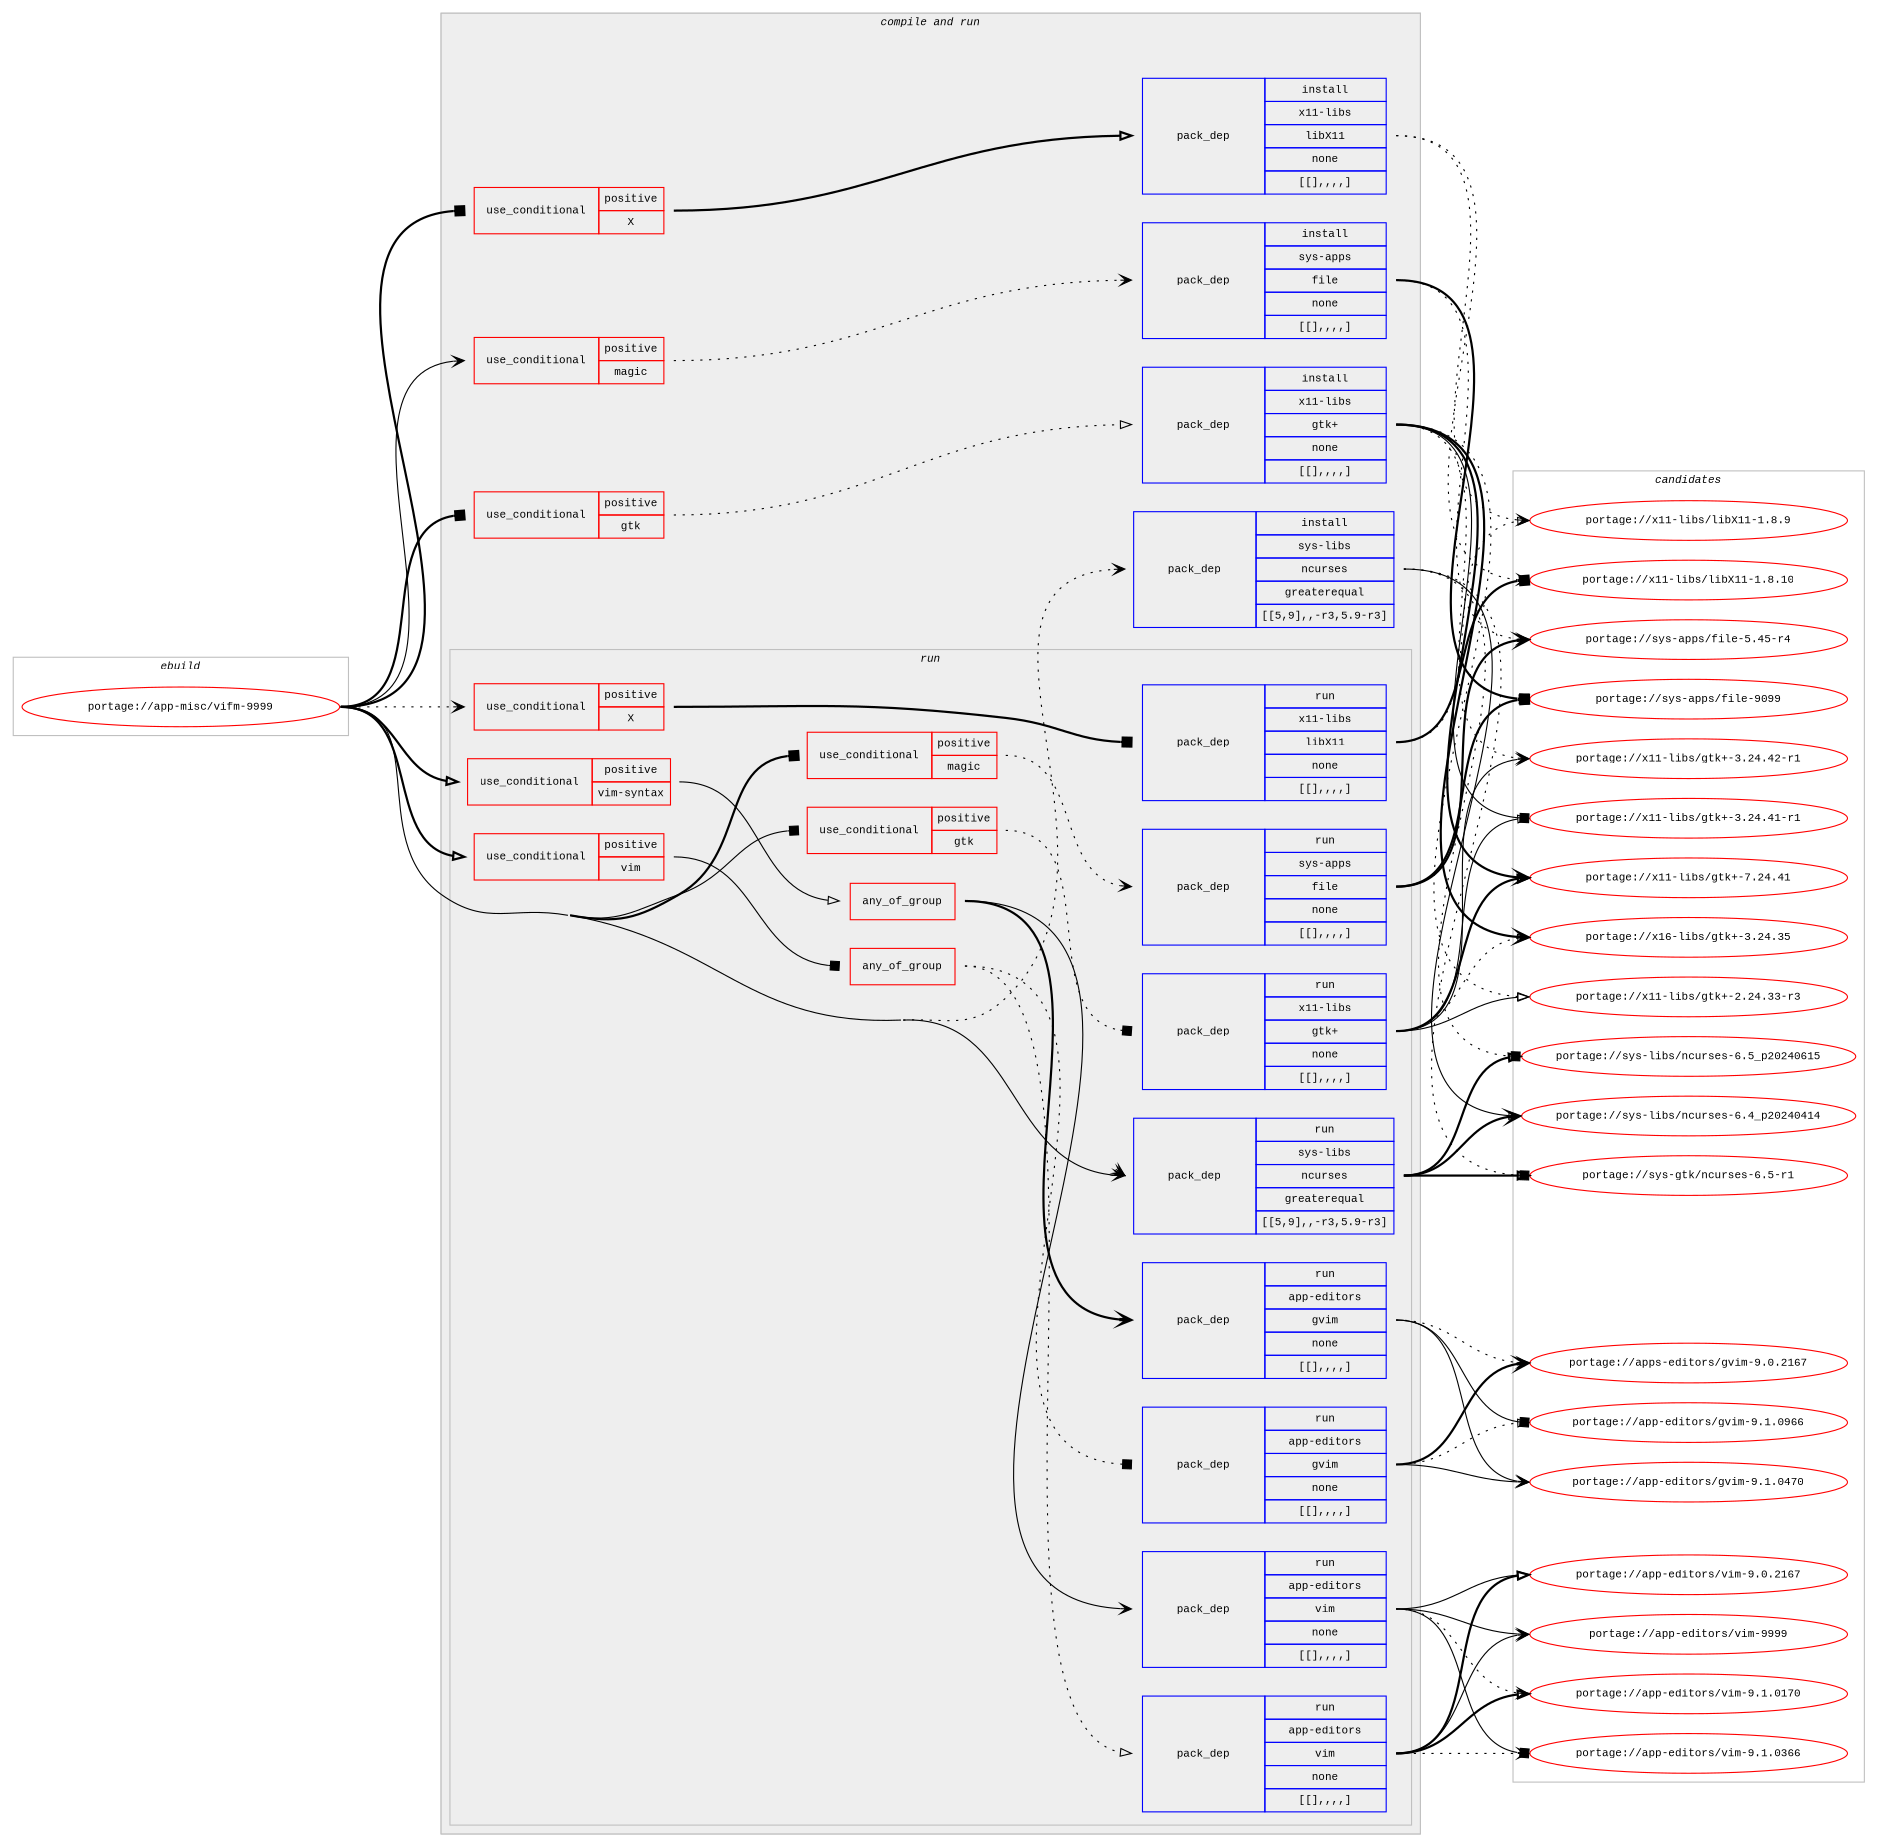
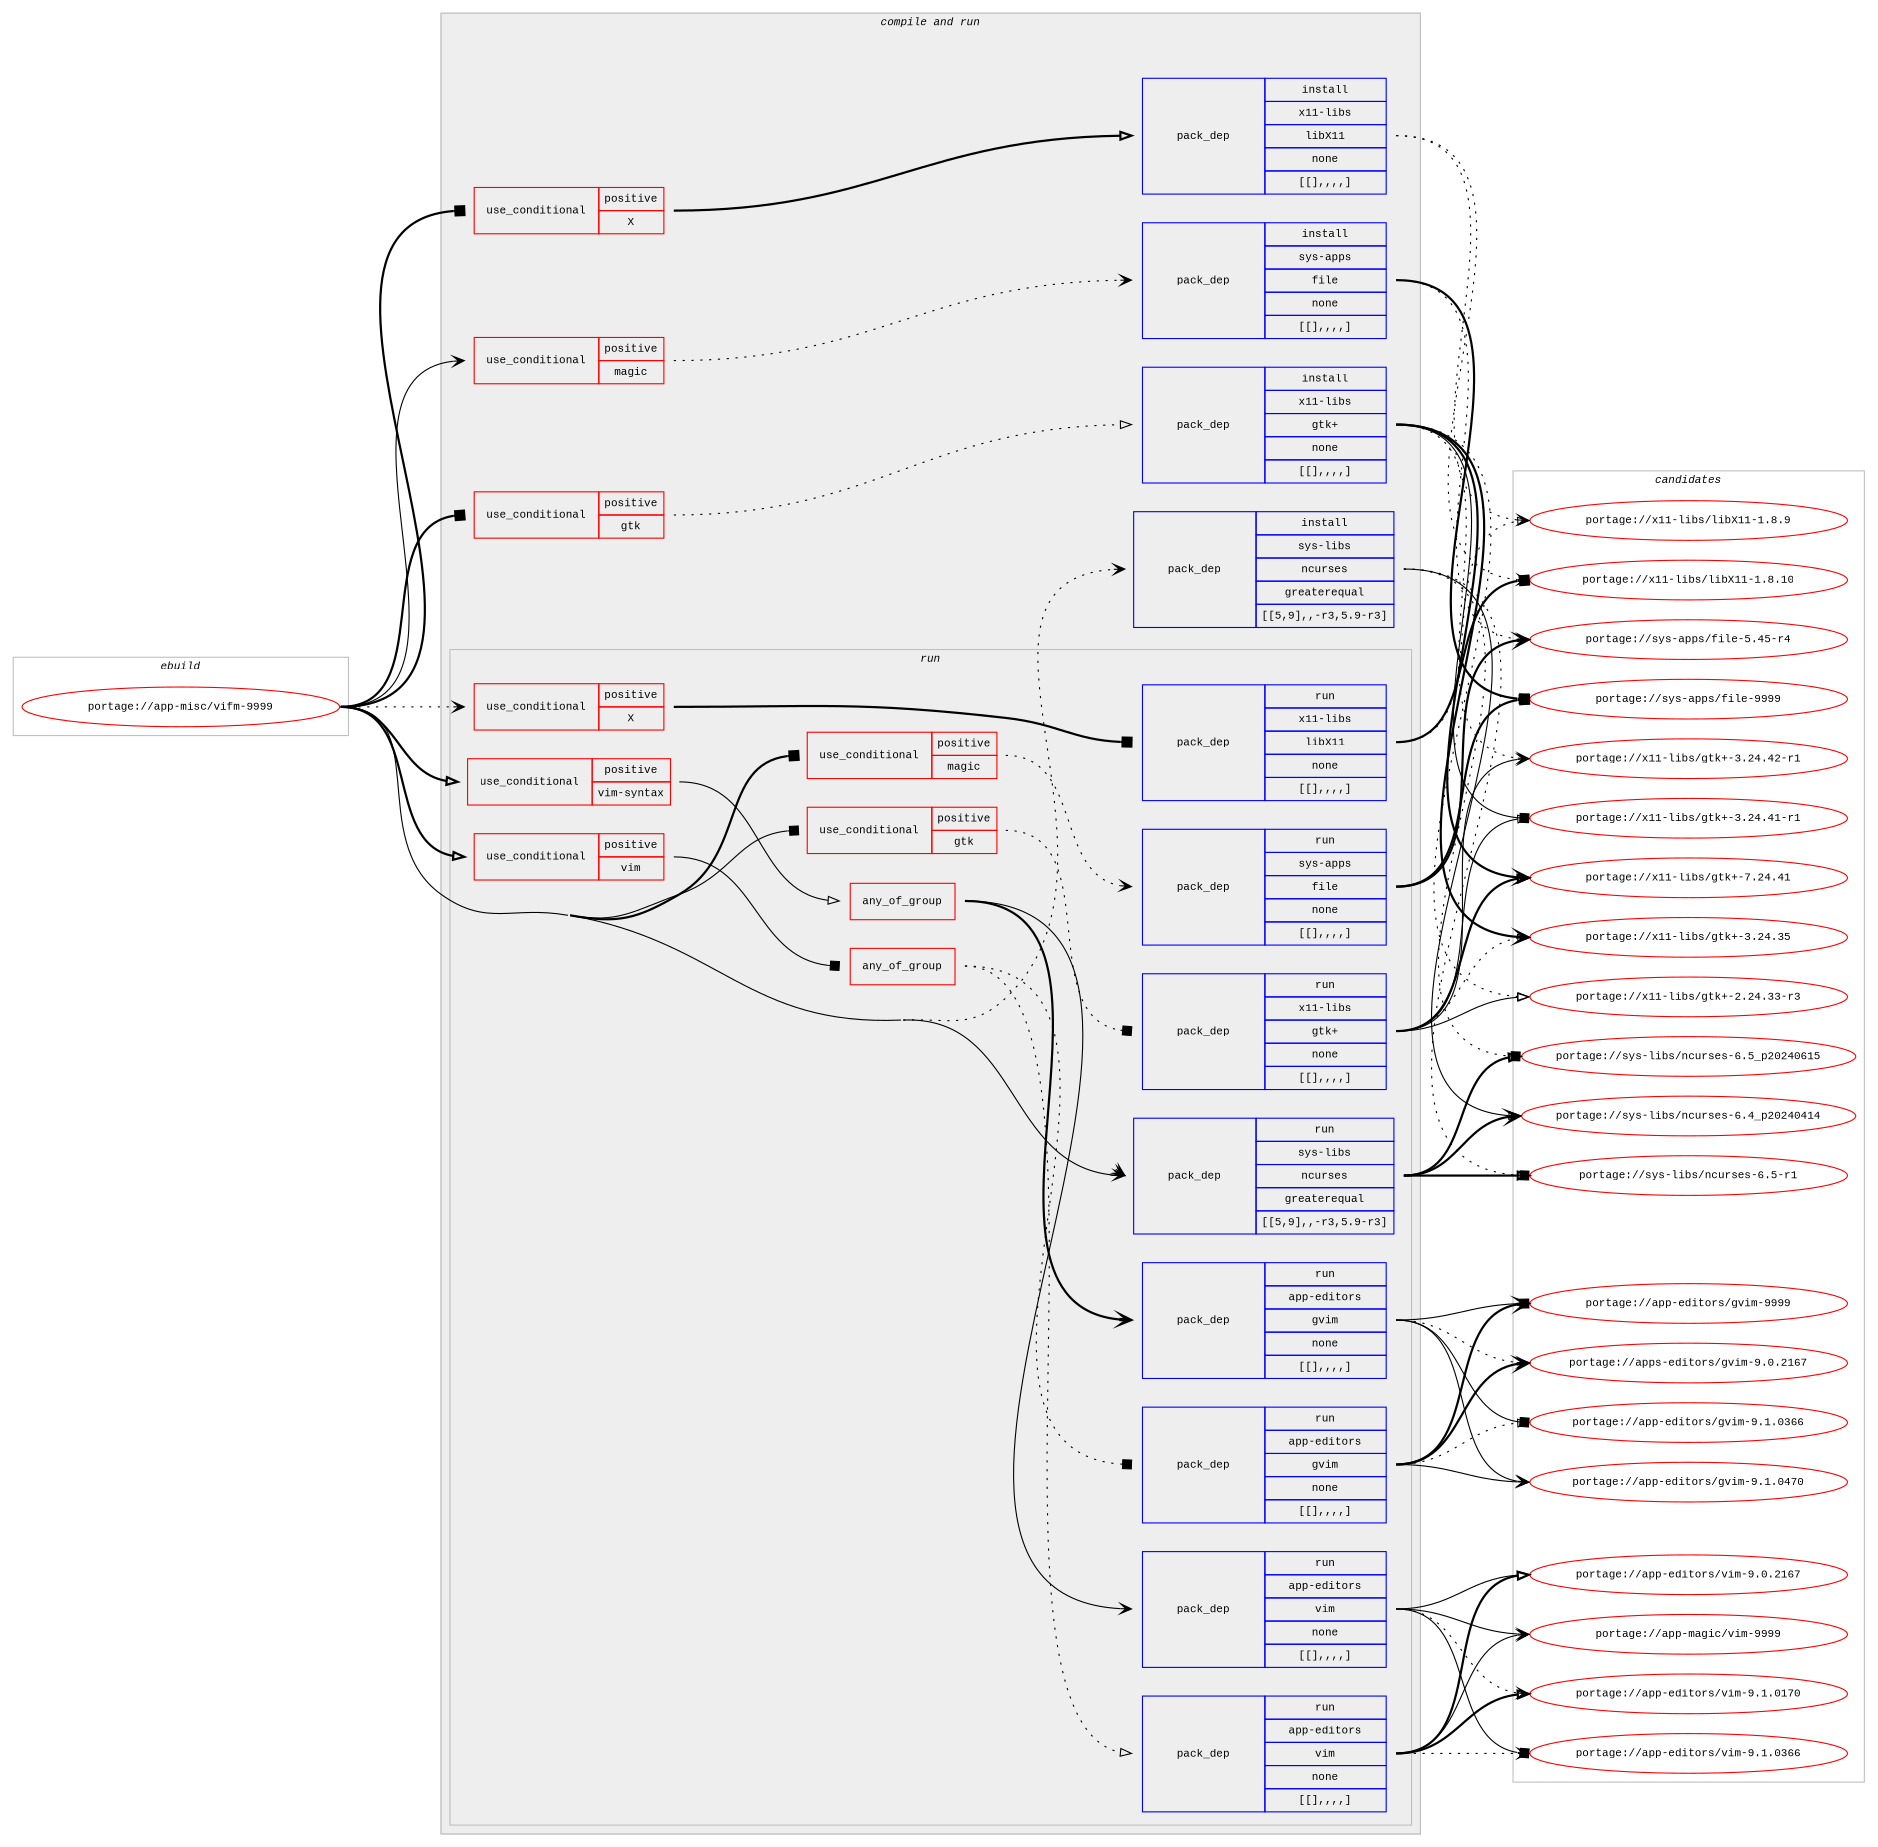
node "portage://sys-apps/file-9099": label "portage://sys-apps/file-9099" -> "portage://sys-apps/file-9999"
node "portage://x16-libs/gtk+-3.24.35": label "portage://x16-libs/gtk+-3.24.35" -> "portage://x11-libs/gtk+-3.24.35"
node "portage://sys-gtk/ncurses-6.5-r1": label "portage://sys-gtk/ncurses-6.5-r1" -> "portage://sys-libs/ncurses-6.5-r1"
node "portage://app-editors/gvim-9999": added
node "portage://app-editors/gvim-9.1.0966": label "portage://app-editors/gvim-9.1.0966" -> "portage://app-editors/gvim-9.1.0366"
node "portage://app-editors/vim-9999": label "portage://app-editors/vim-9999" -> "portage://app-magic/vim-9999"
